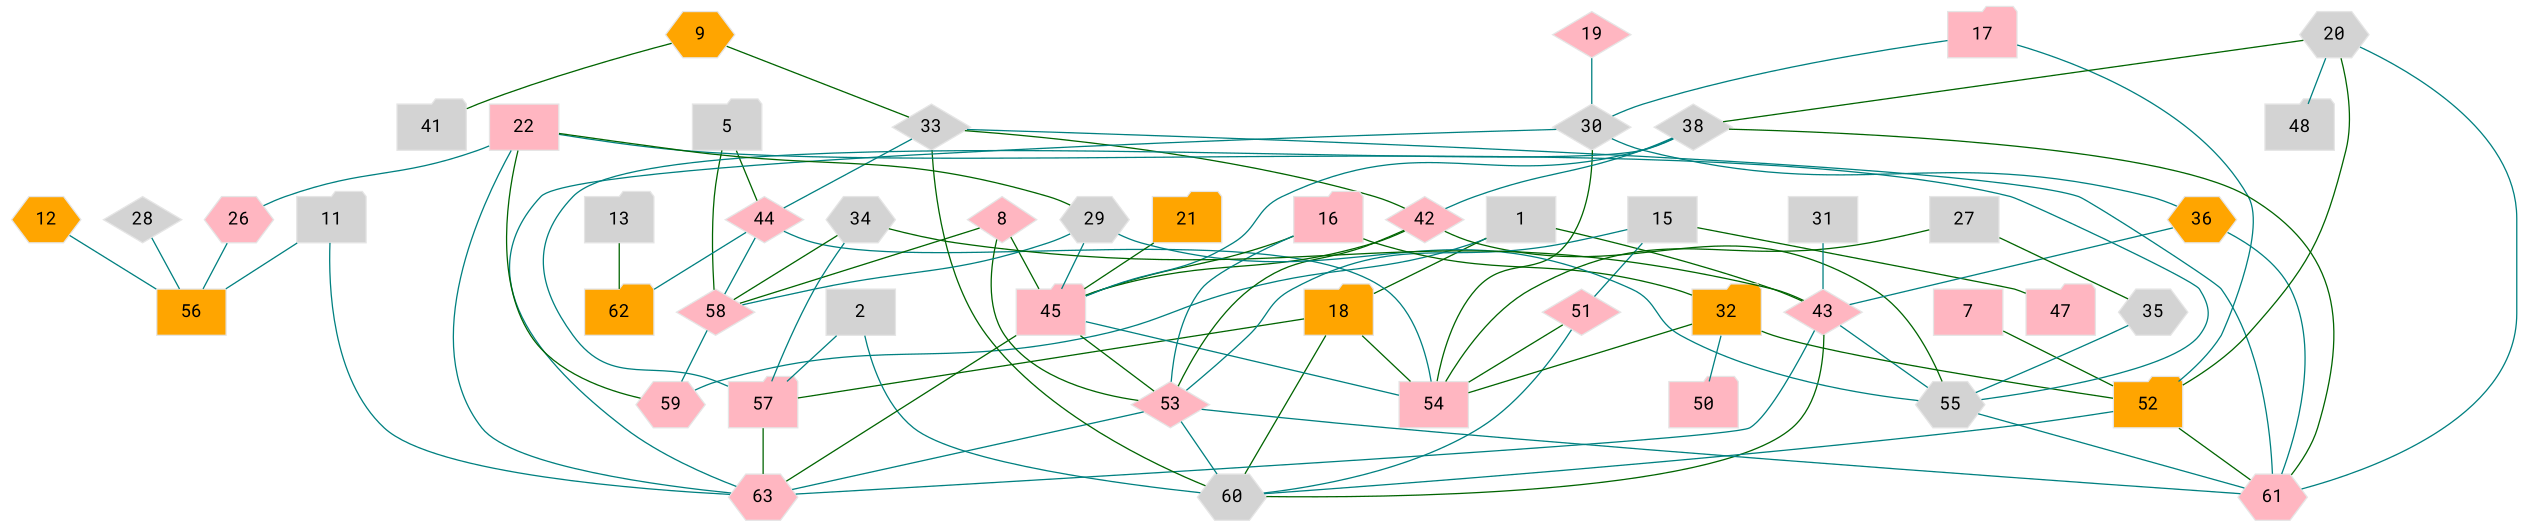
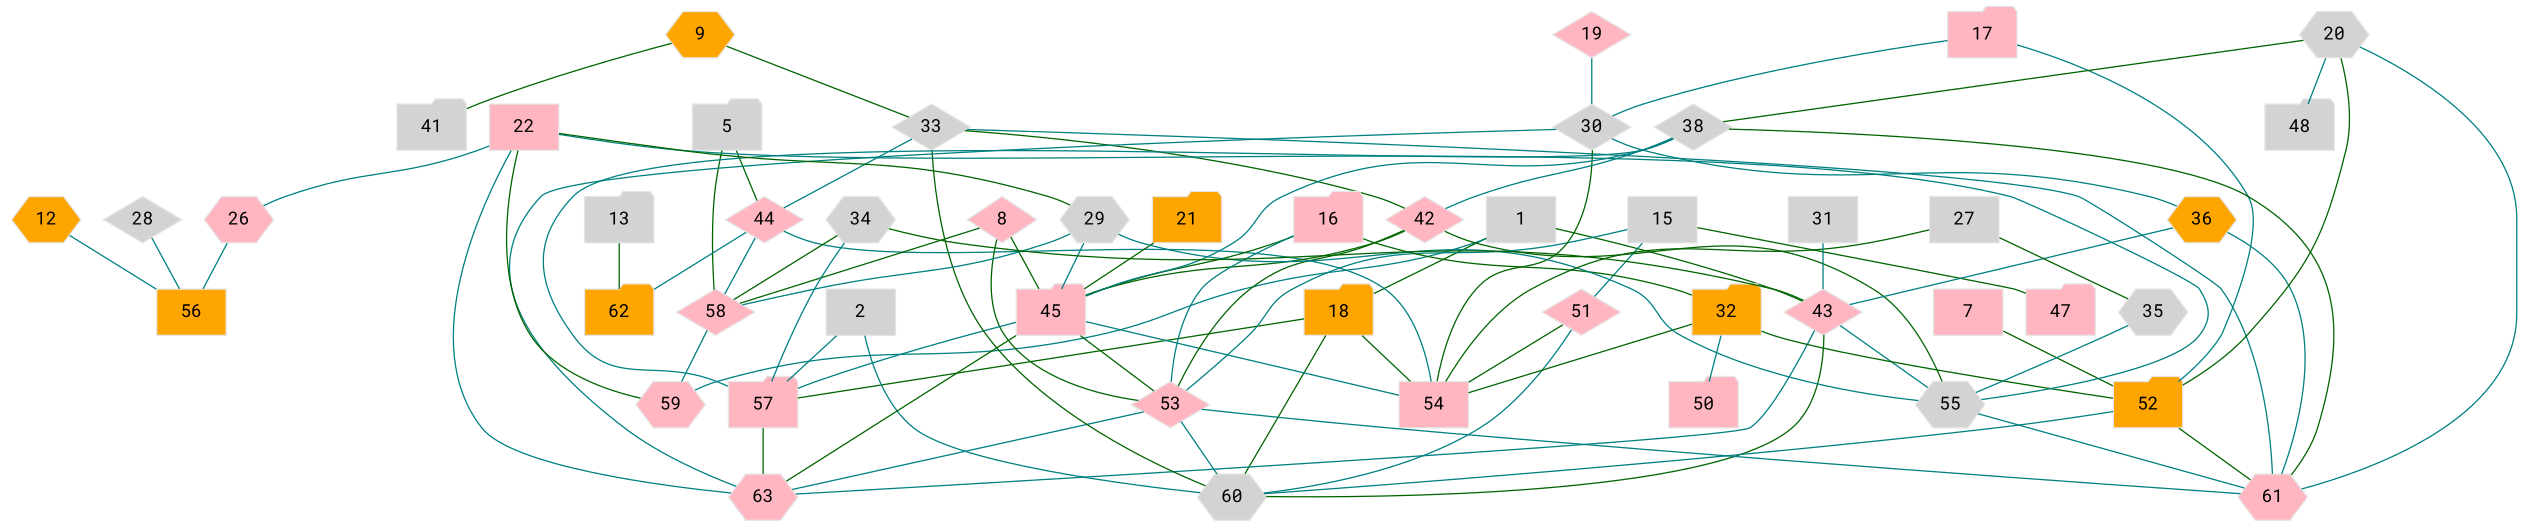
node "11": removed
edge "45" -- "57": added
